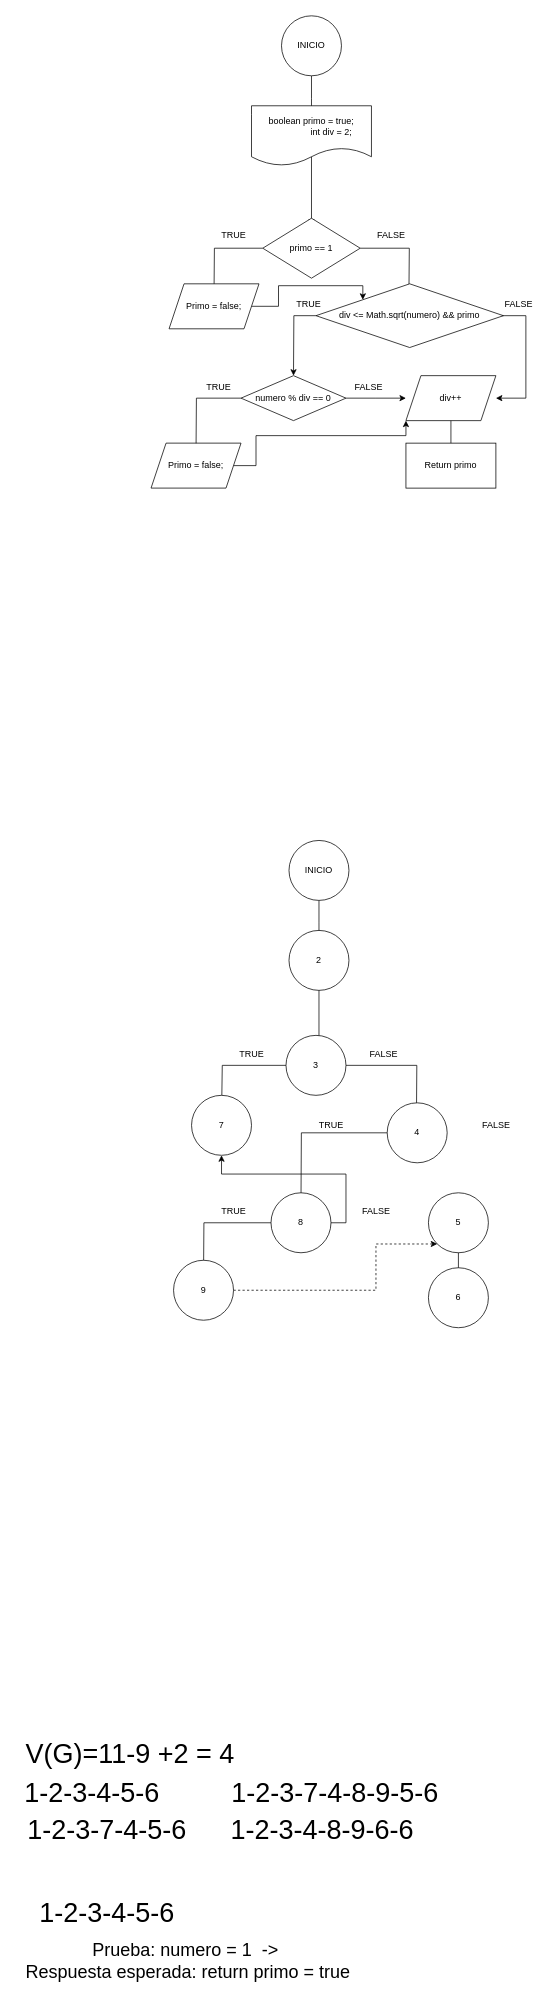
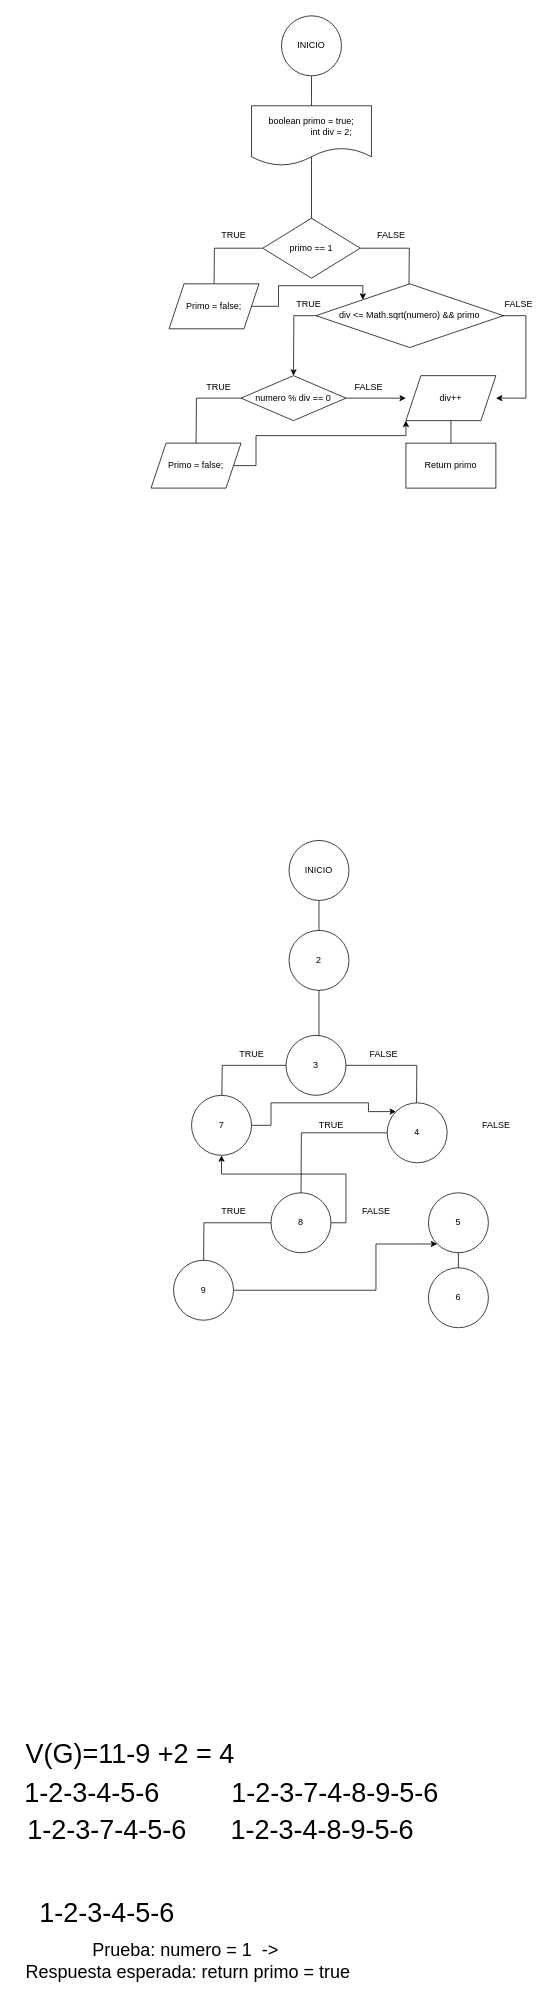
edge "7" -> "4": added
edge "9" -> "5": style dashed -> solid
node "1-2-3-4-8-9-6-6": label "1-2-3-4-8-9-6-6" -> "1-2-3-4-8-9-5-6"
